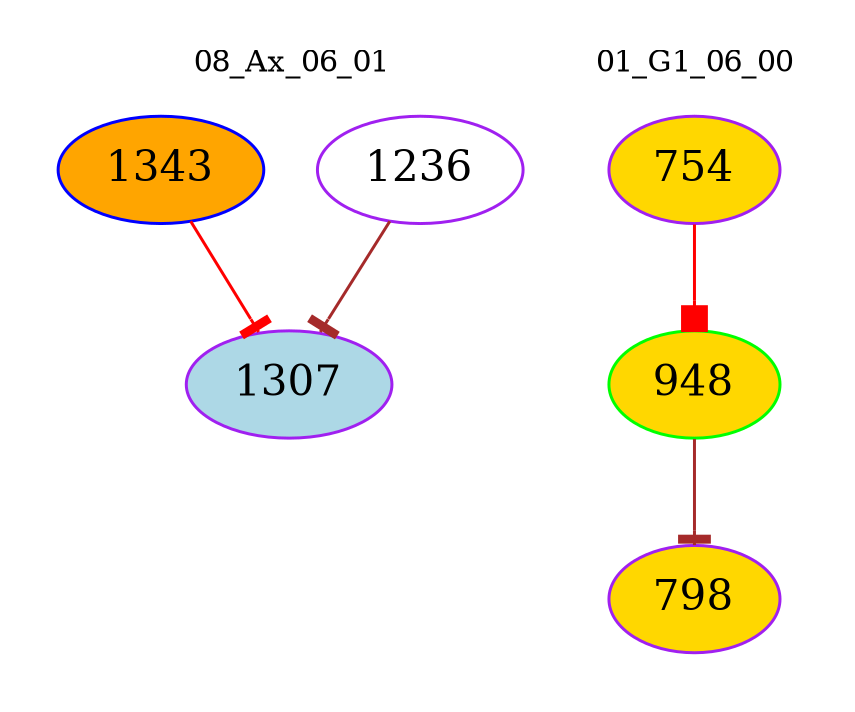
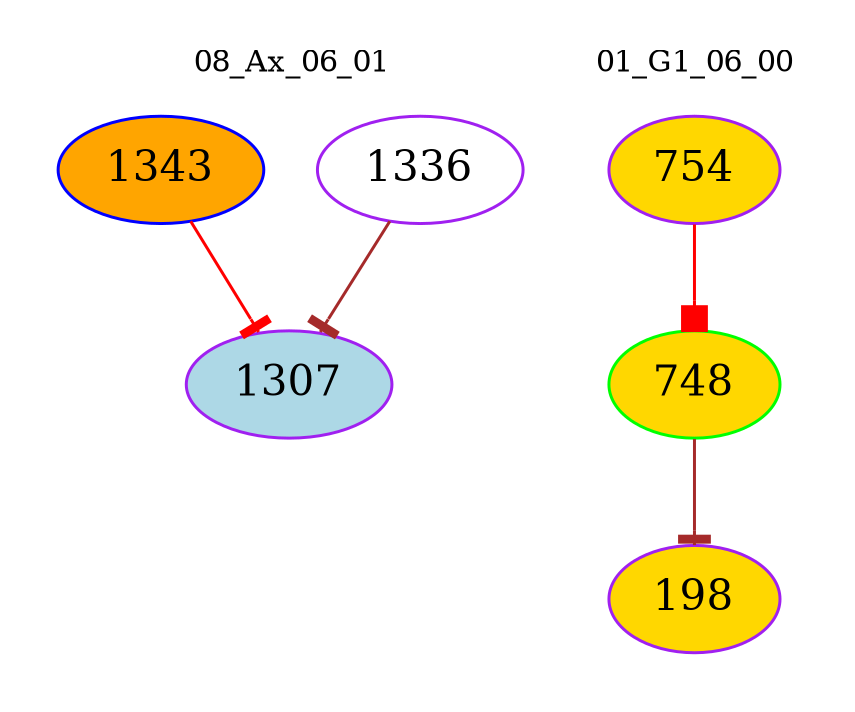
node "1236": label "1236" -> "1336"
node "948": label "948" -> "748"
node "798": label "798" -> "198"
